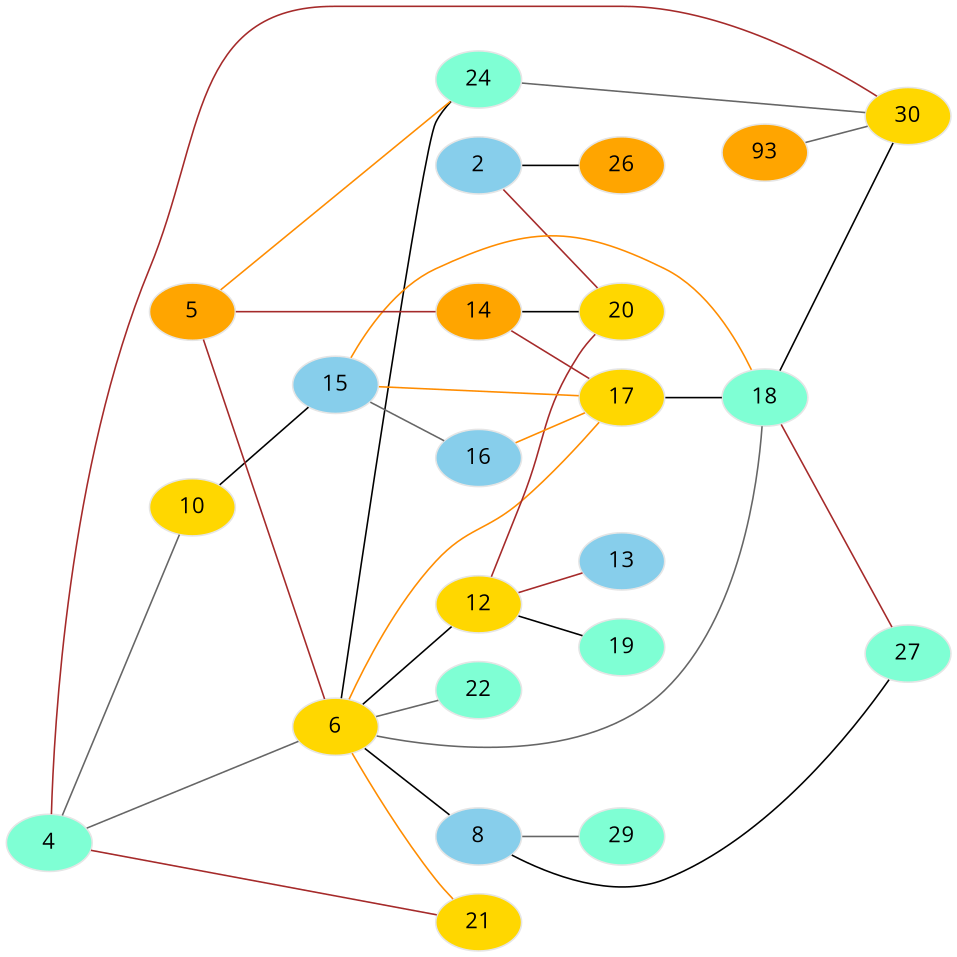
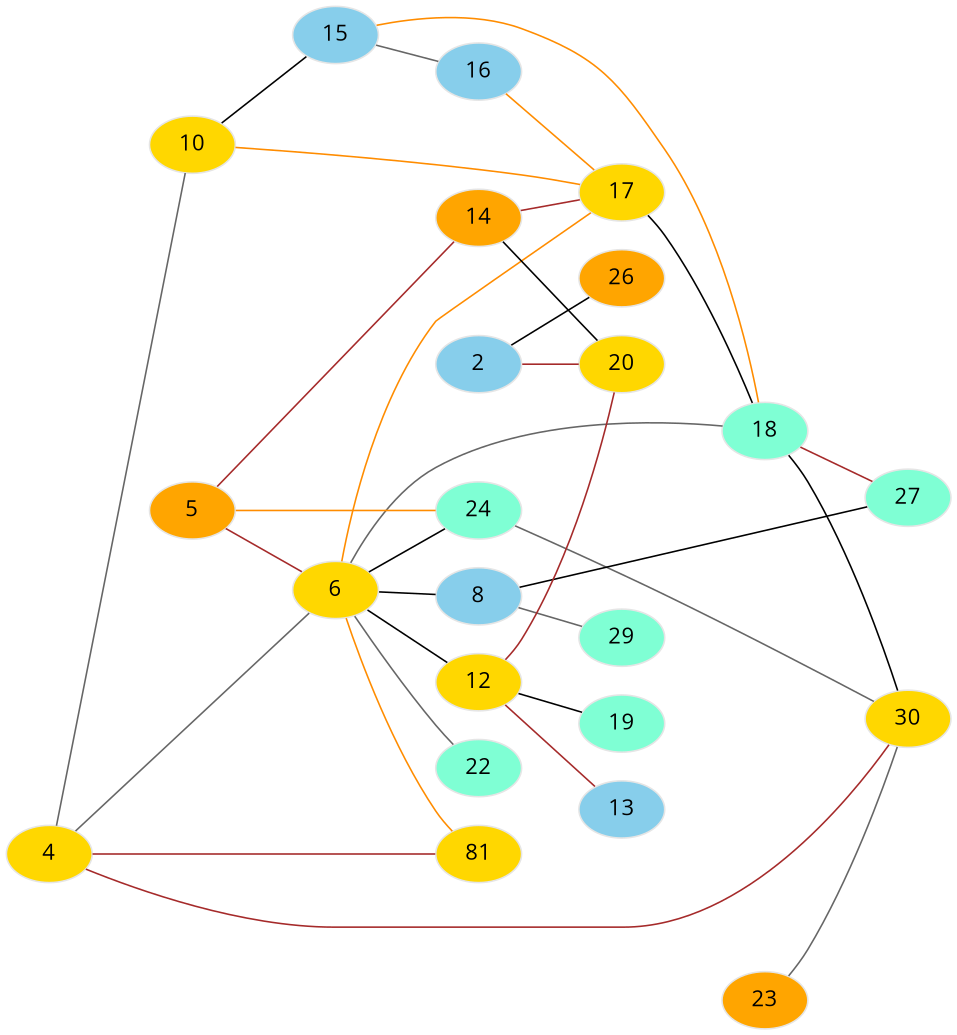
node "93": label "93" -> "23"
edge "15" -- "17": now "10" -- "17"
node "4": fillcolor aquamarine -> gold
node "21": label "21" -> "81"
